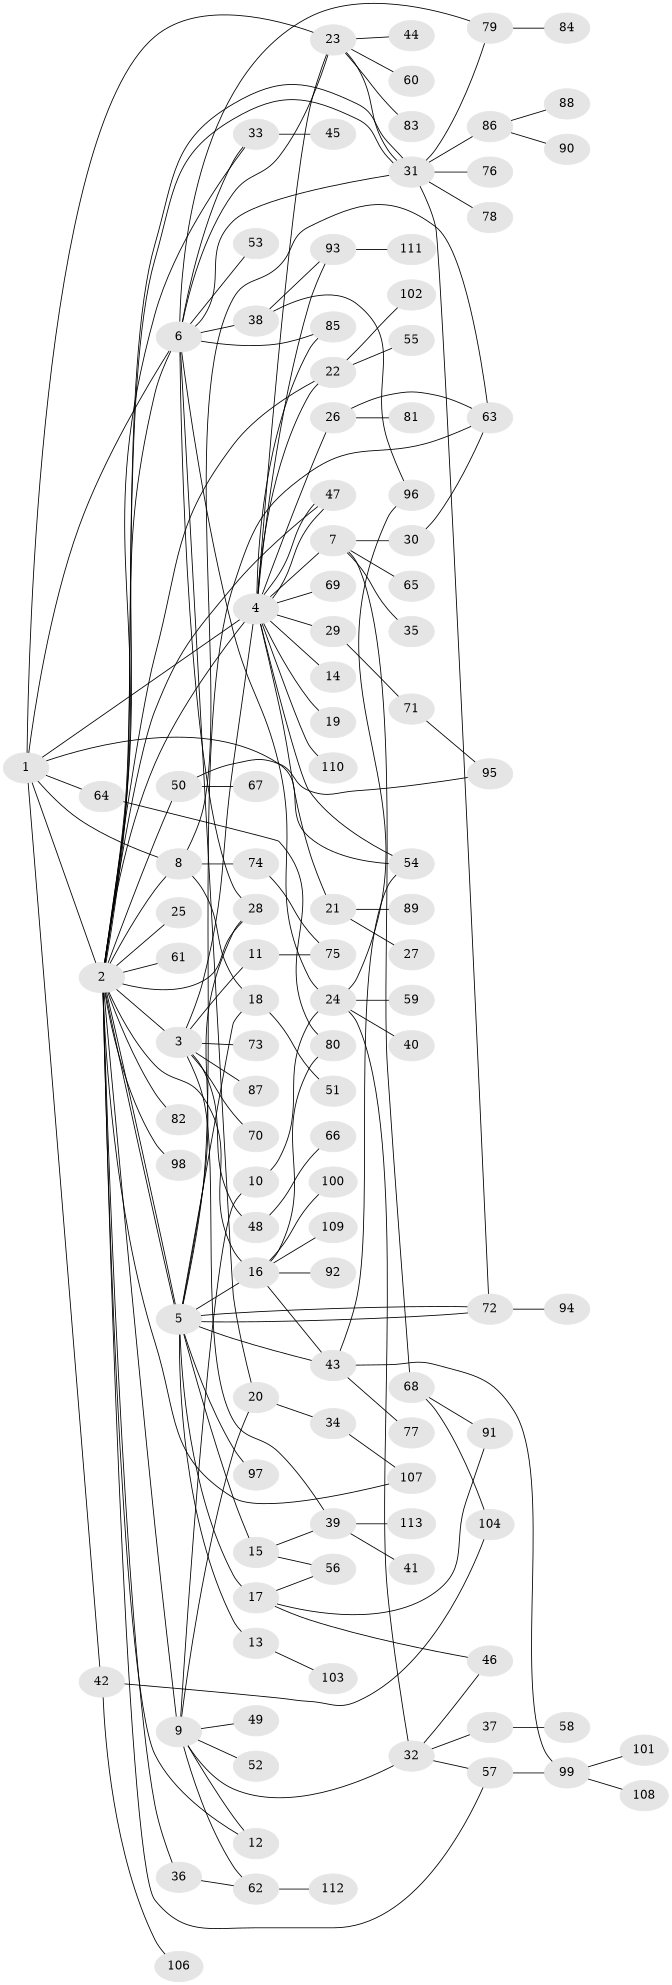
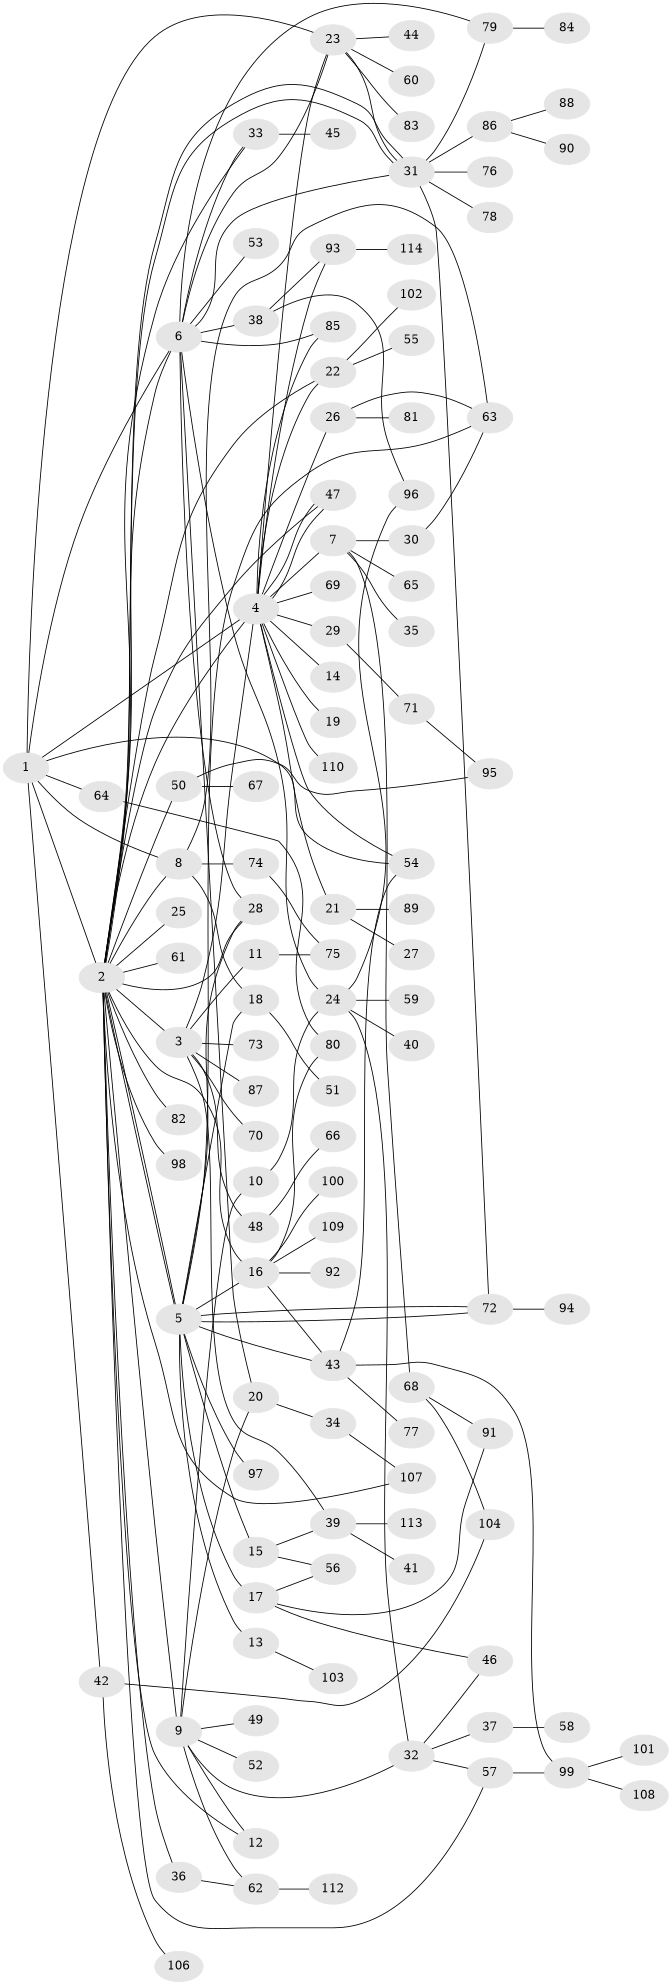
node "111": label "111" -> "114"
